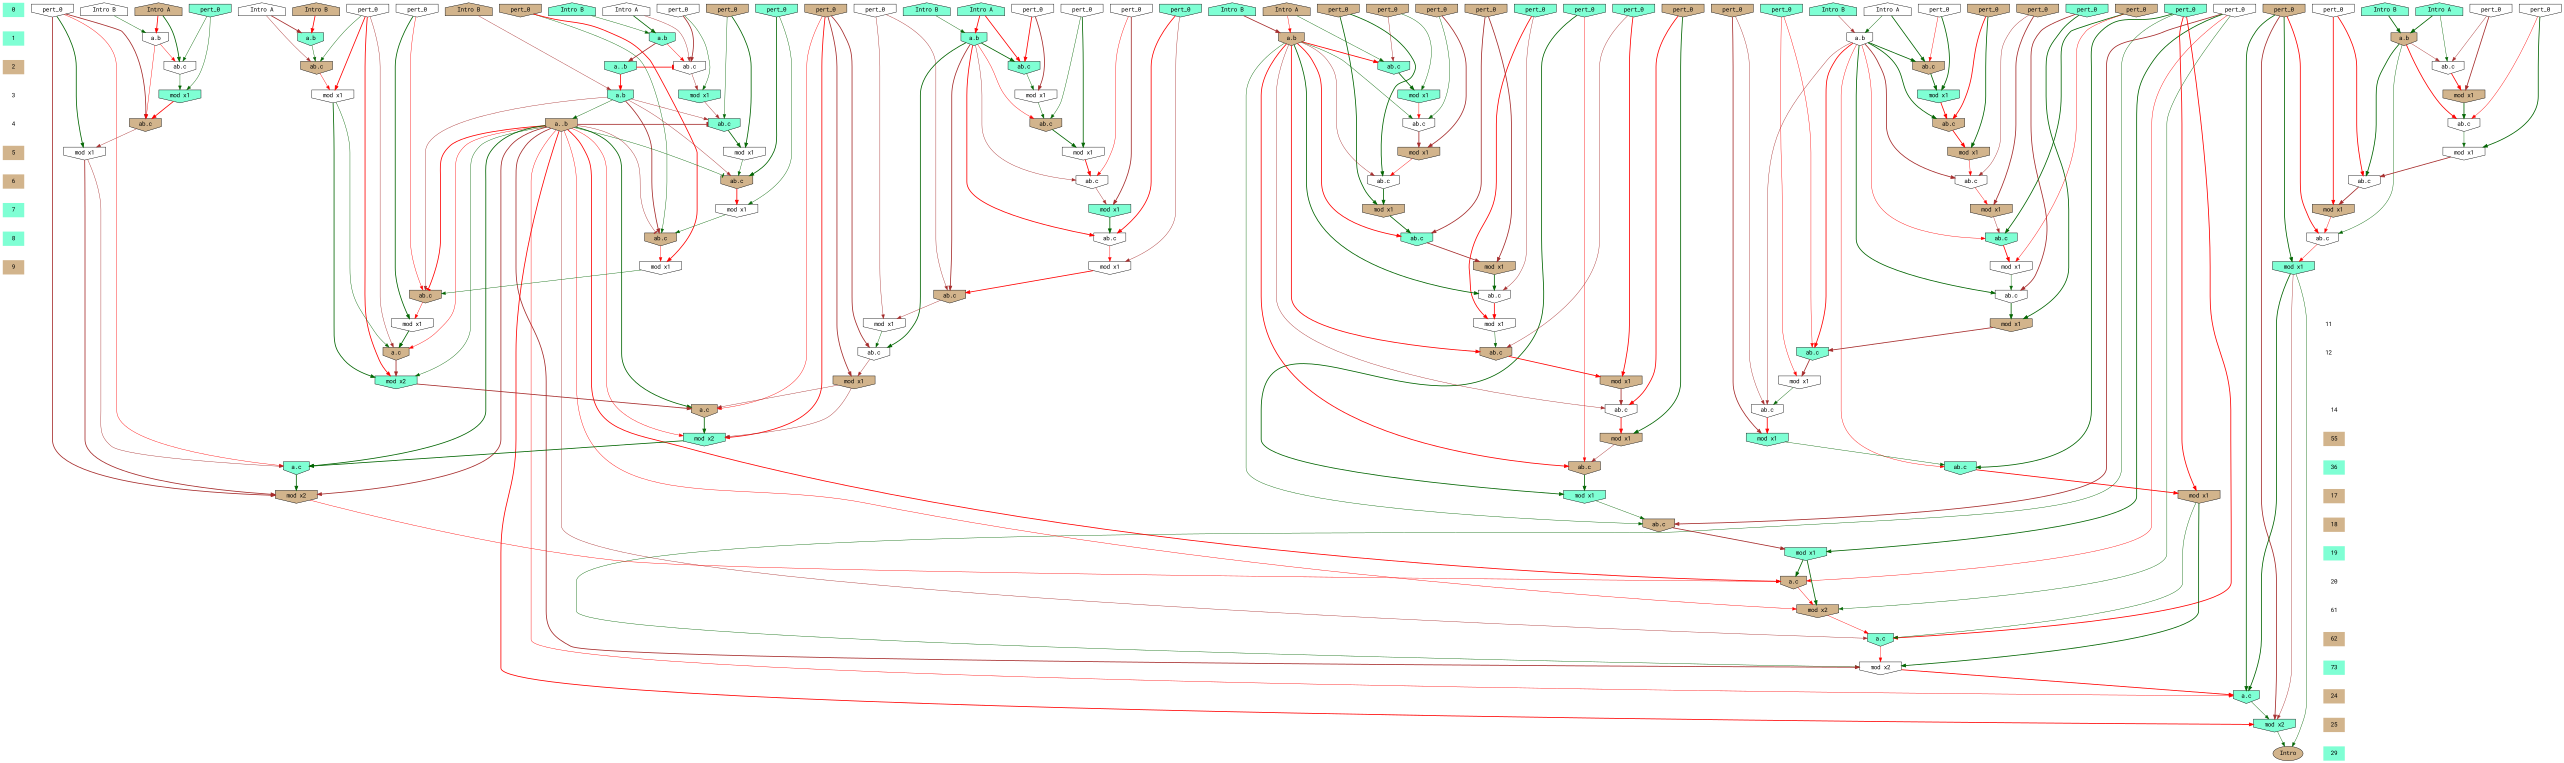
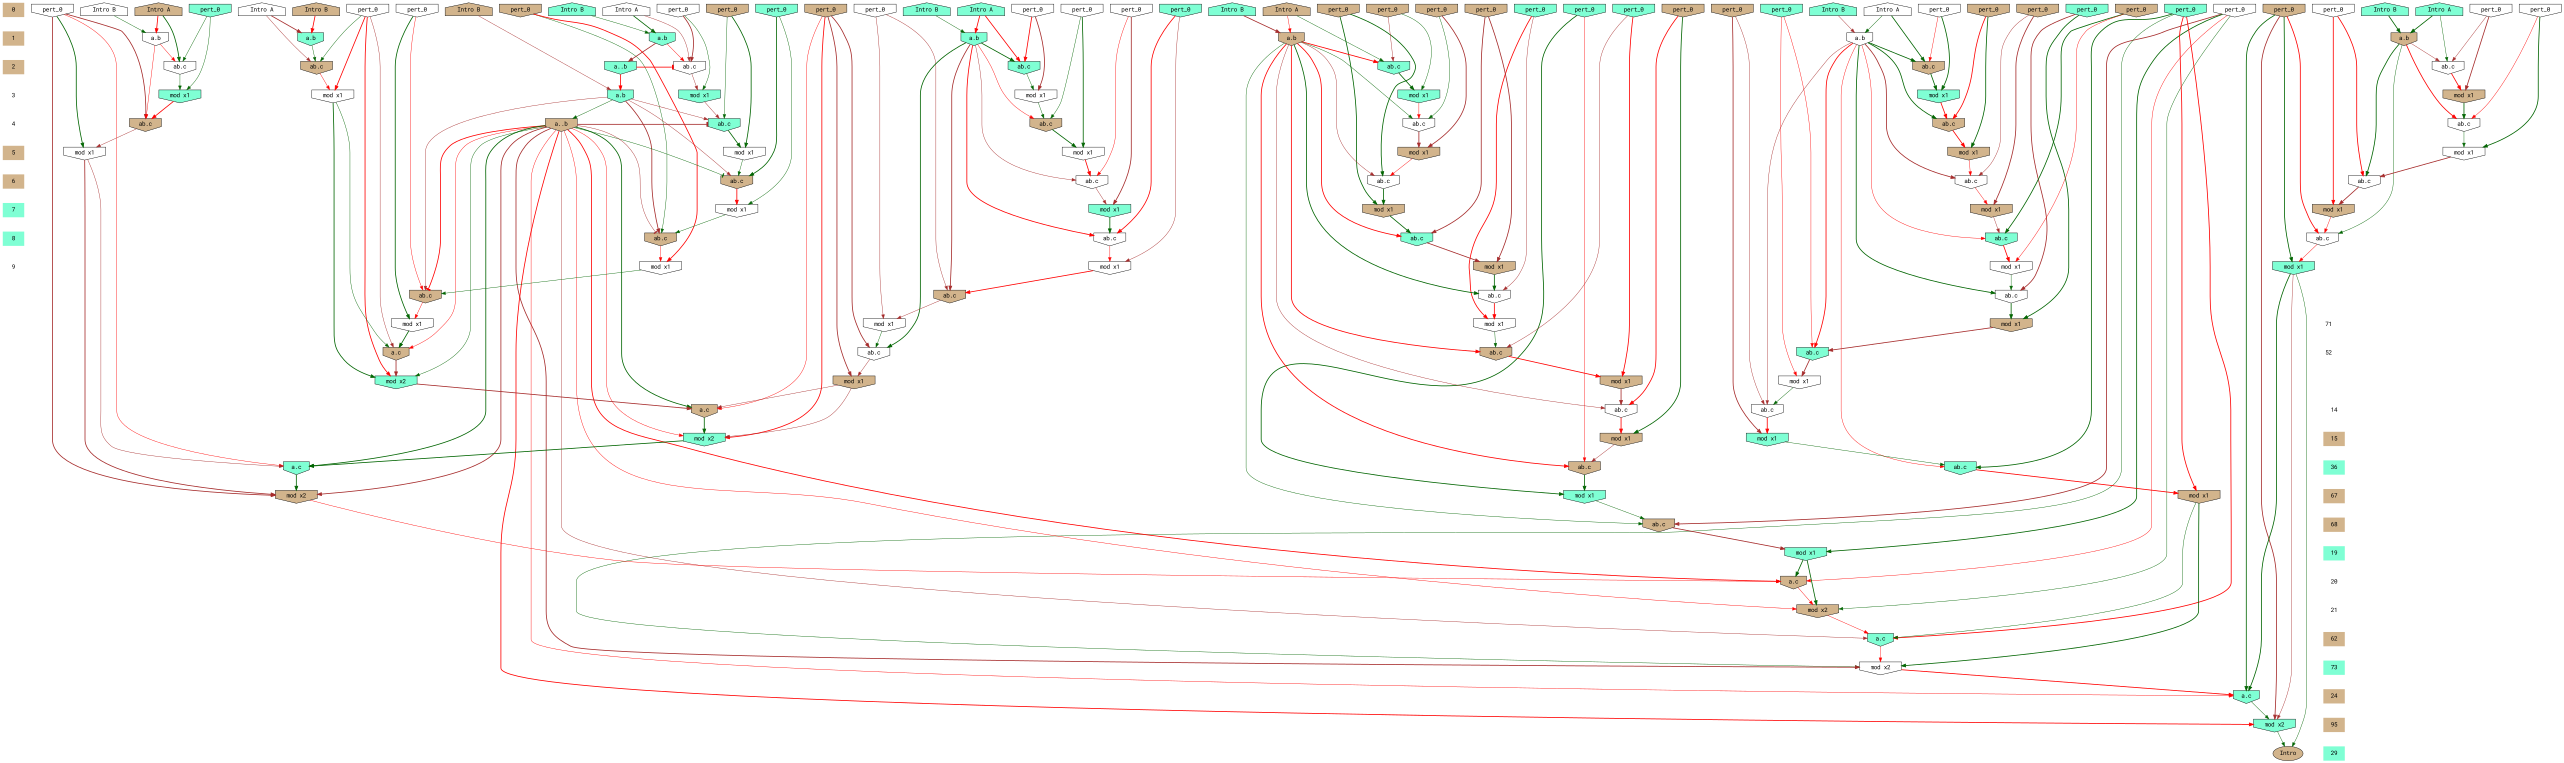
node "0": fillcolor aquamarine -> tan
node "1": fillcolor aquamarine -> tan
node "9": fillcolor tan -> white
node "11": label "11" -> "71"
node "12": label "12" -> "52"
node "55": label "55" -> "15"
node "17": label "17" -> "67"
node "18": label "18" -> "68"
node "61": label "61" -> "21"
node "25": label "25" -> "95"
